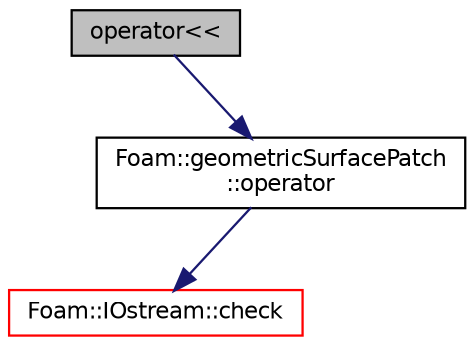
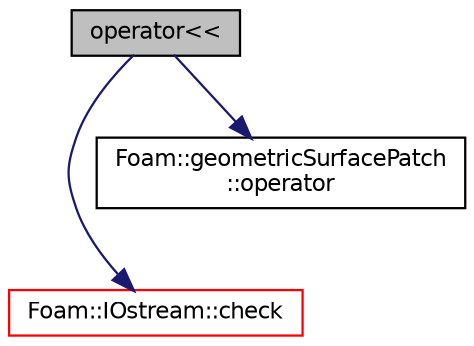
edge "Foam::geometricSurfacePatch ::operator" -> "Foam::IOstream::check": now "operator<<" -> "Foam::IOstream::check"
